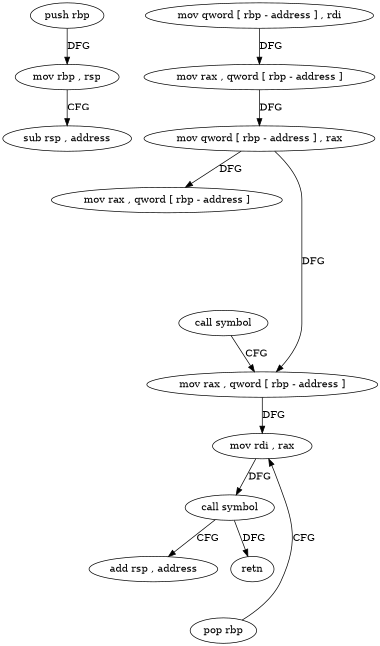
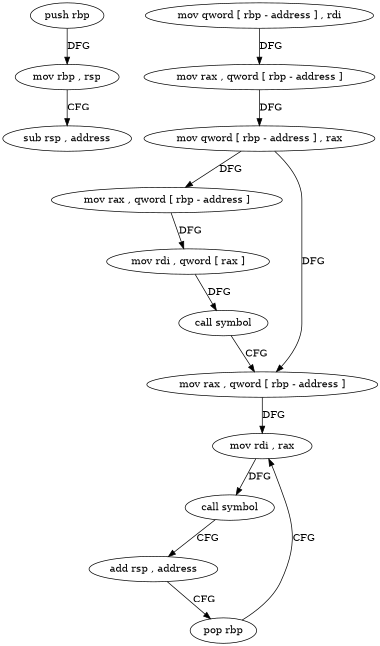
node "mov rdi , qword [ rax ]": added
node "retn": removed
edge "add rsp , address" -> "pop rbp": added, label "CFG"
